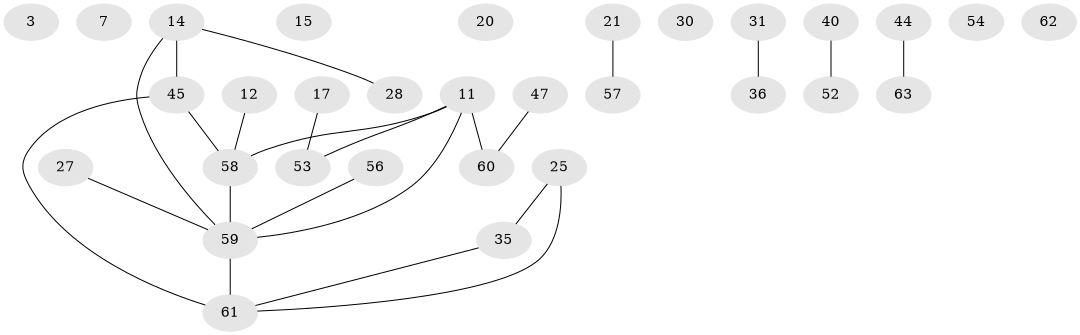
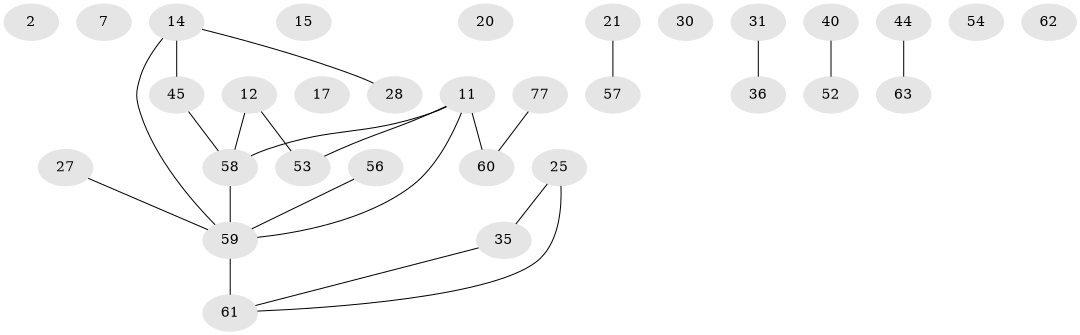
node "3": label "3" -> "2"
node "47": label "47" -> "77"
edge "17" -- "53": now "12" -- "53"
edge "45" -- "61": removed
